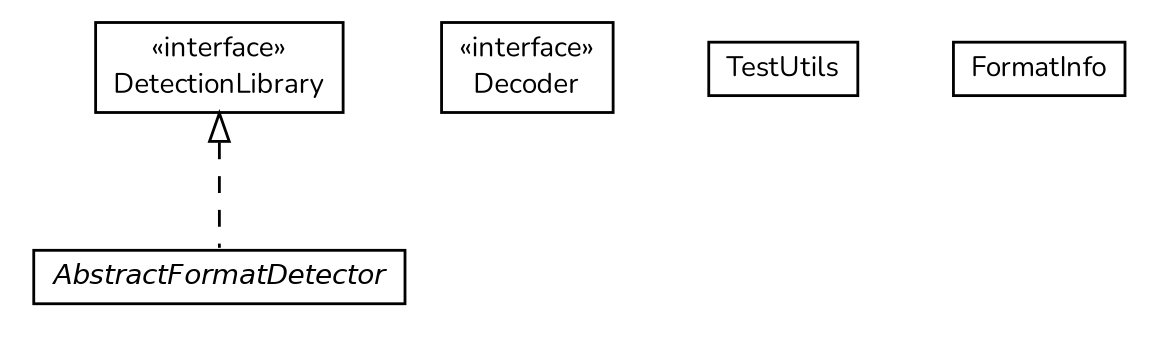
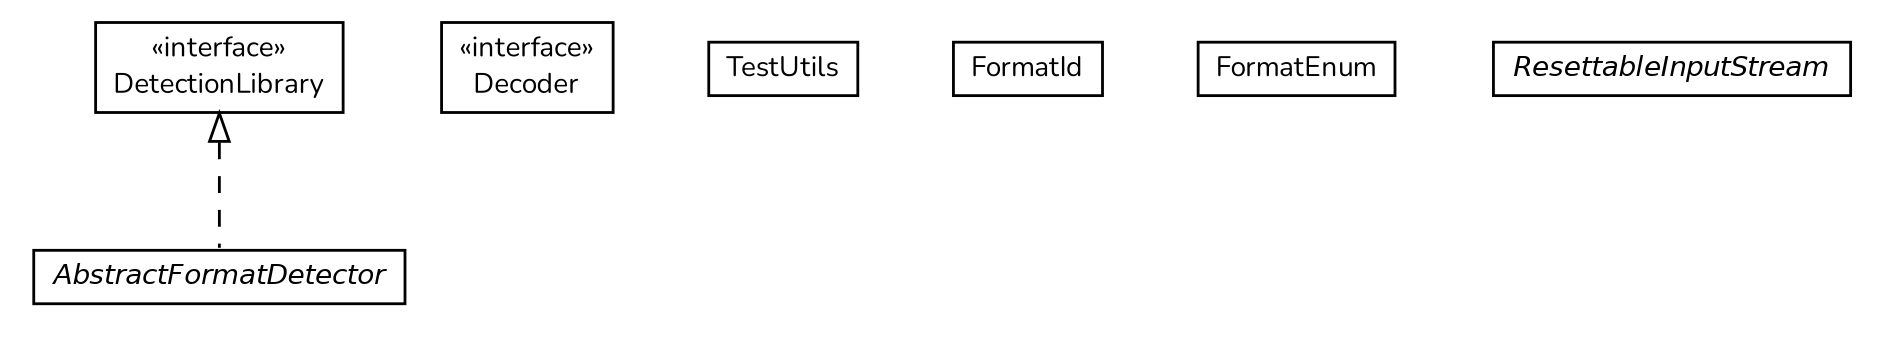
node "FormatId": added
node "FormatInfo": removed
node "FormatEnum": added
node "ResettableInputStream": added
